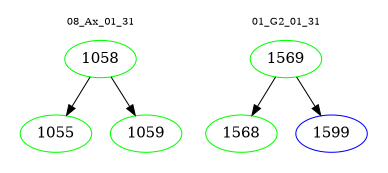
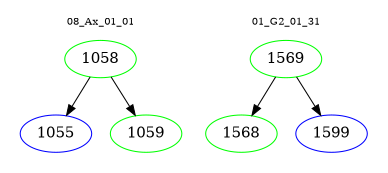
cluster "08_Ax_01_31": label "08_Ax_01_31" -> "08_Ax_01_01"
node "1055": color green -> blue
